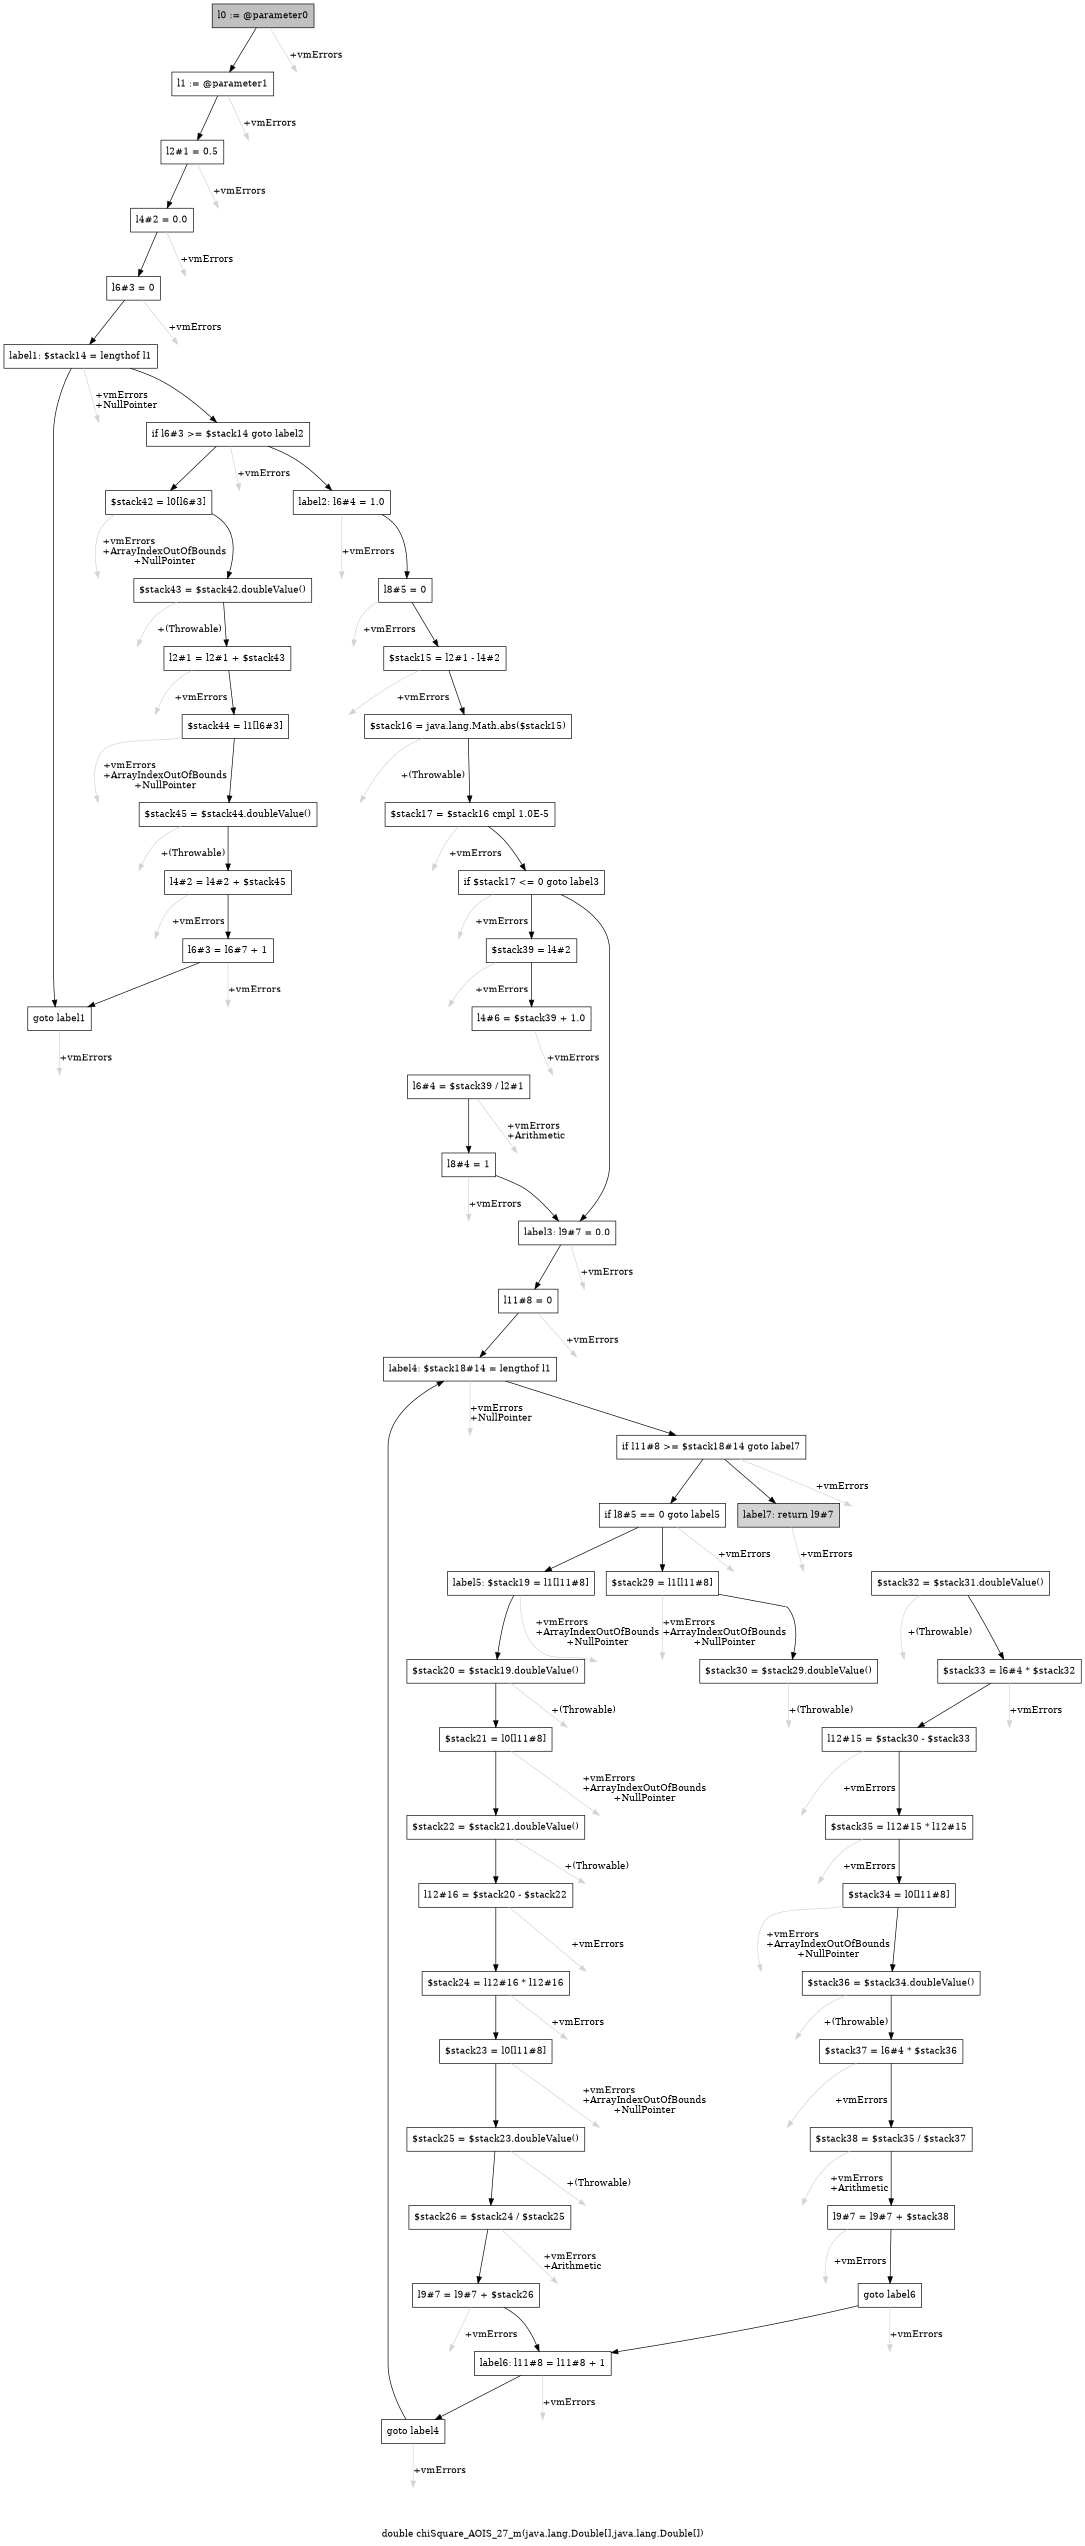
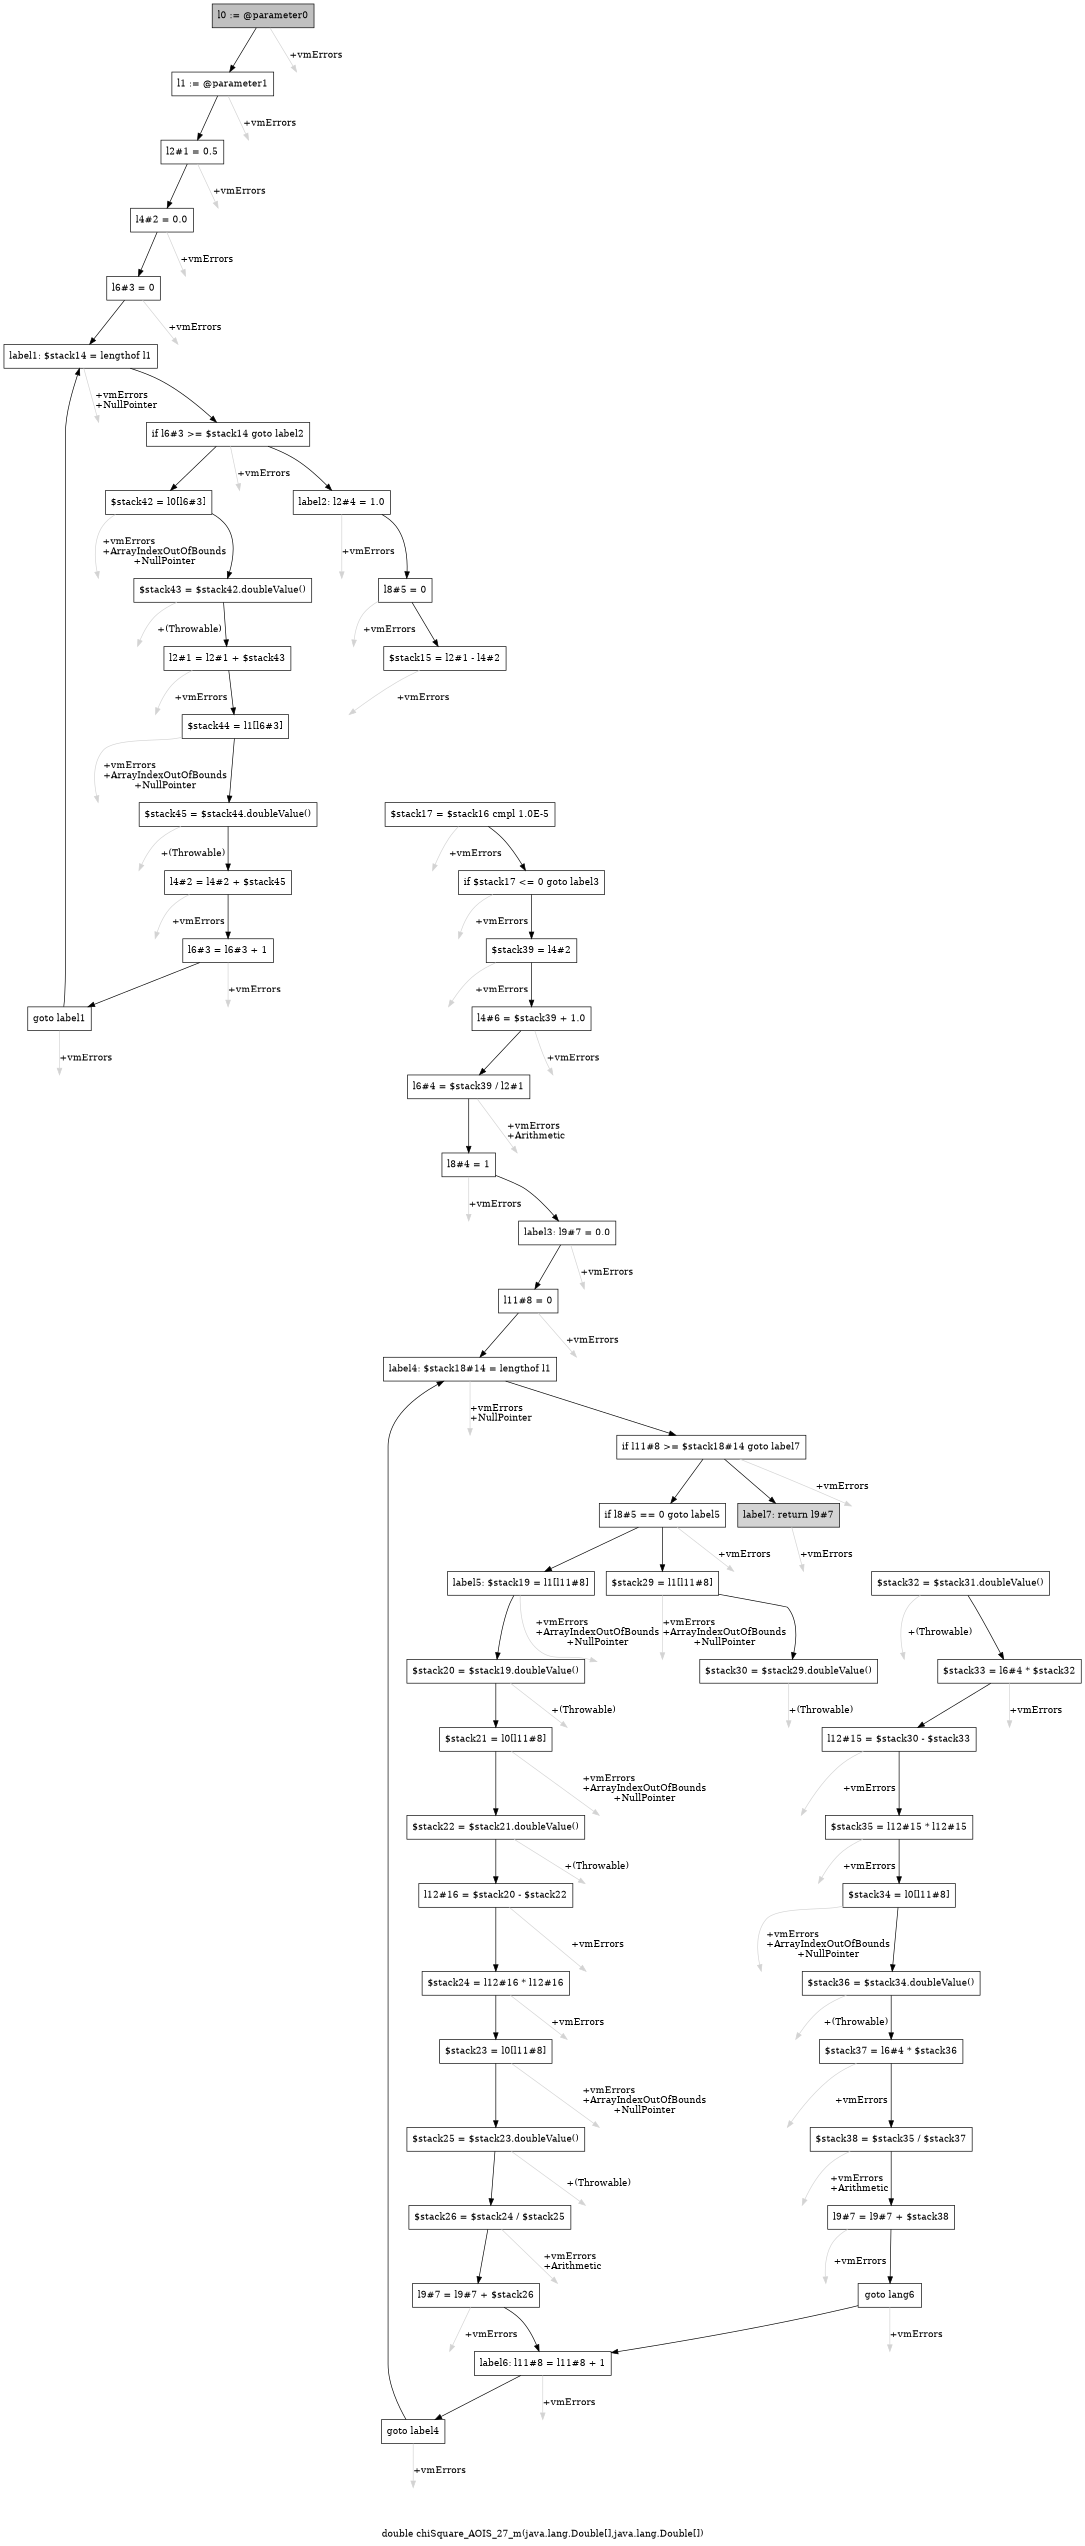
node "label2: l6#4 = 1.0": label "label2: l6#4 = 1.0" -> "label2: l2#4 = 1.0"
edge "label1: $stack14 = lengthof l1" -> "goto label1": reversed
node "$stack16 = java.lang.Math.abs($stack15)": removed
node "l6#3 = l6#7 + 1": label "l6#3 = l6#7 + 1" -> "l6#3 = l6#3 + 1"
edge "if $stack17 <= 0 goto label3" -> "label3: l9#7 = 0.0": removed
edge "l4#6 = $stack39 + 1.0" -> "l6#4 = $stack39 / l2#1": added
node "goto label6": label "goto label6" -> "goto lang6"
